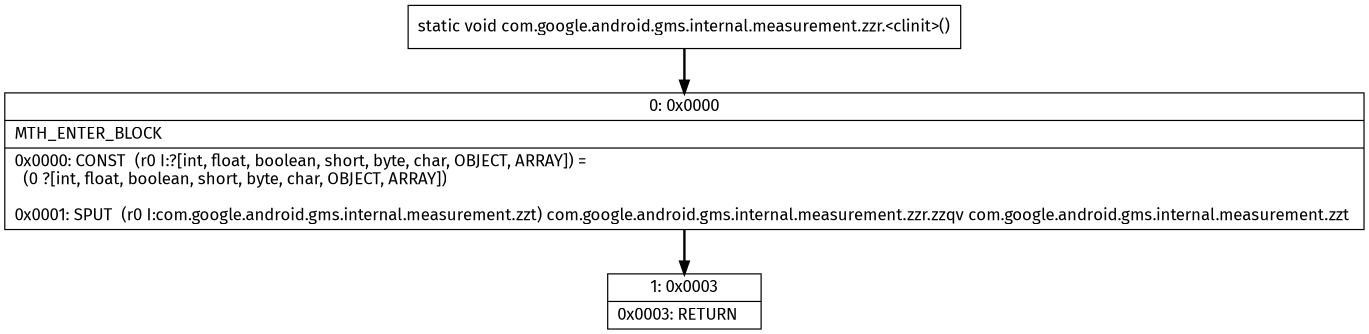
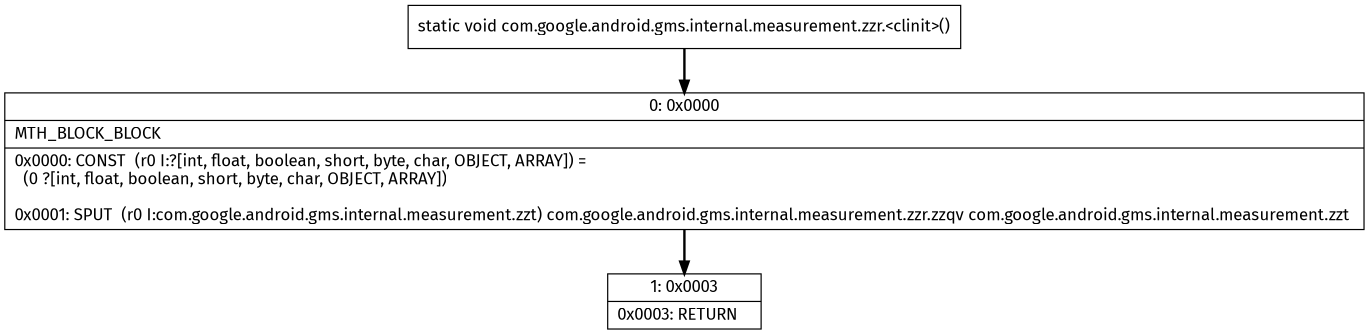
node "0: 0x0000": text "MTH_ENTER_BLOCK" -> "MTH_BLOCK_BLOCK"
